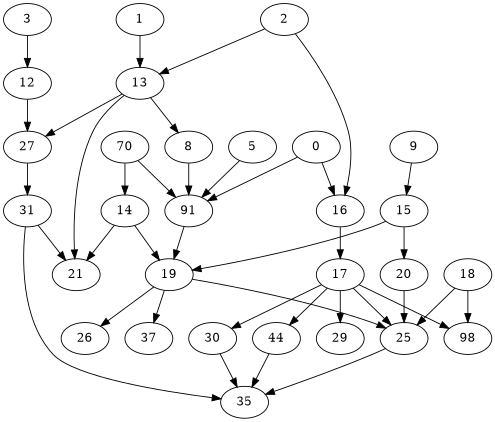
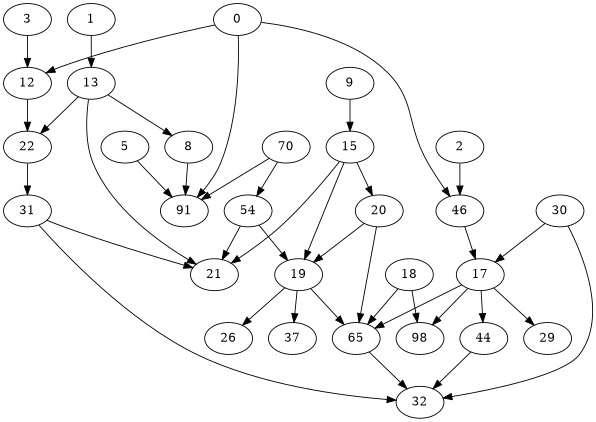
edge "0" -> "12": added
edge "2" -> "13": removed
node "27": label "27" -> "22"
node "14": label "14" -> "54"
node "16": label "16" -> "46"
edge "15" -> "21": added
edge "91" -> "19": now "20" -> "19"
edge "17" -> "30": reversed
node "25": label "25" -> "65"
node "35": label "35" -> "32"
